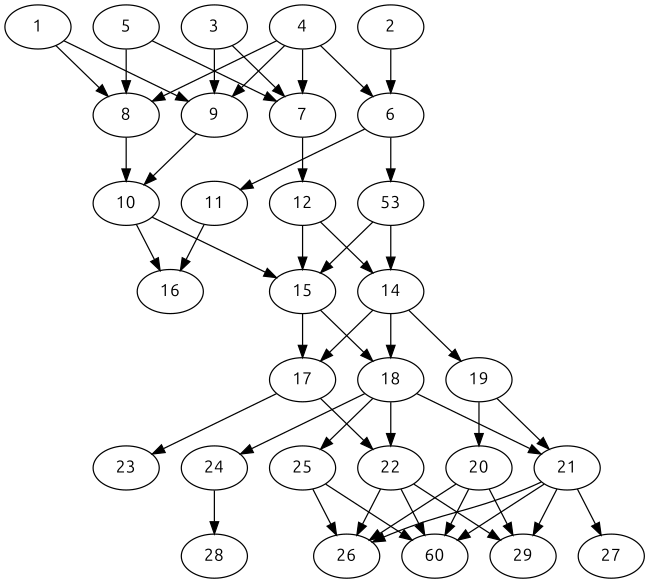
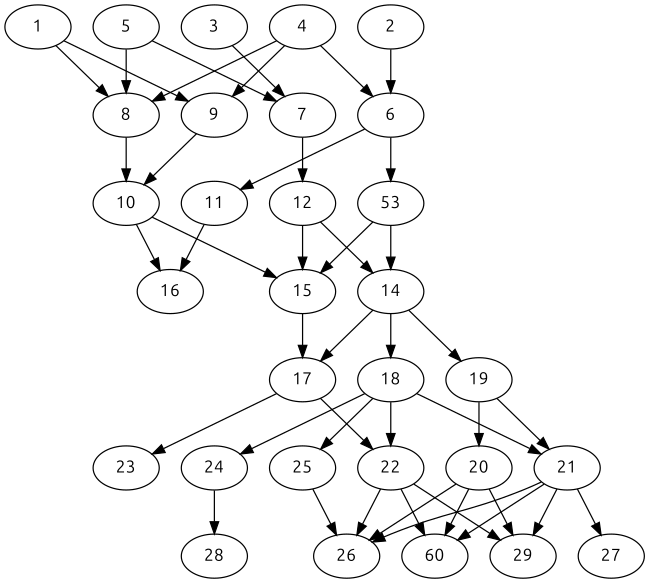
edge "3" -> "9": removed
edge "4" -> "7": removed
edge "15" -> "18": removed
edge "25" -> "60": removed
